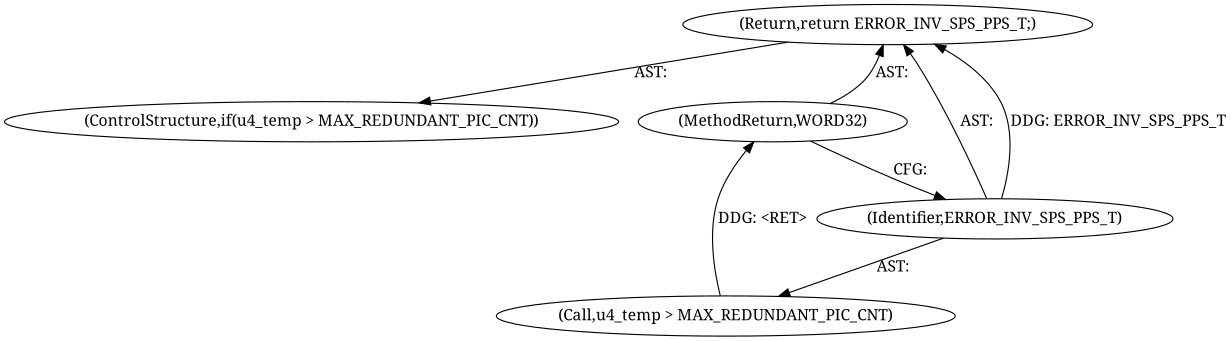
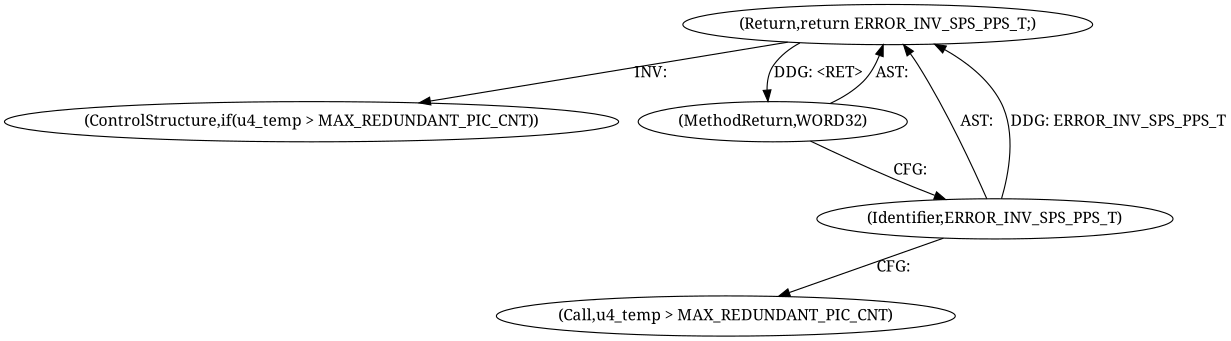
edge "(Return,return ERROR_INV_SPS_PPS_T;)" -> "(ControlStructure,if(u4_temp > MAX_REDUNDANT_PIC_CNT))": label "AST: " -> "INV: "
edge "(Call,u4_temp > MAX_REDUNDANT_PIC_CNT)" -> "(MethodReturn,WORD32)": now "(Return,return ERROR_INV_SPS_PPS_T;)" -> "(MethodReturn,WORD32)"
edge "(Identifier,ERROR_INV_SPS_PPS_T)" -> "(Call,u4_temp > MAX_REDUNDANT_PIC_CNT)": label "AST: " -> "CFG: "
